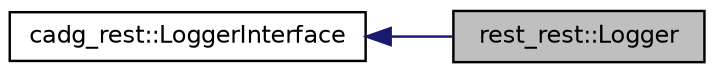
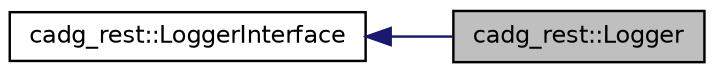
node "rest_rest::Logger": label "rest_rest::Logger" -> "cadg_rest::Logger"
